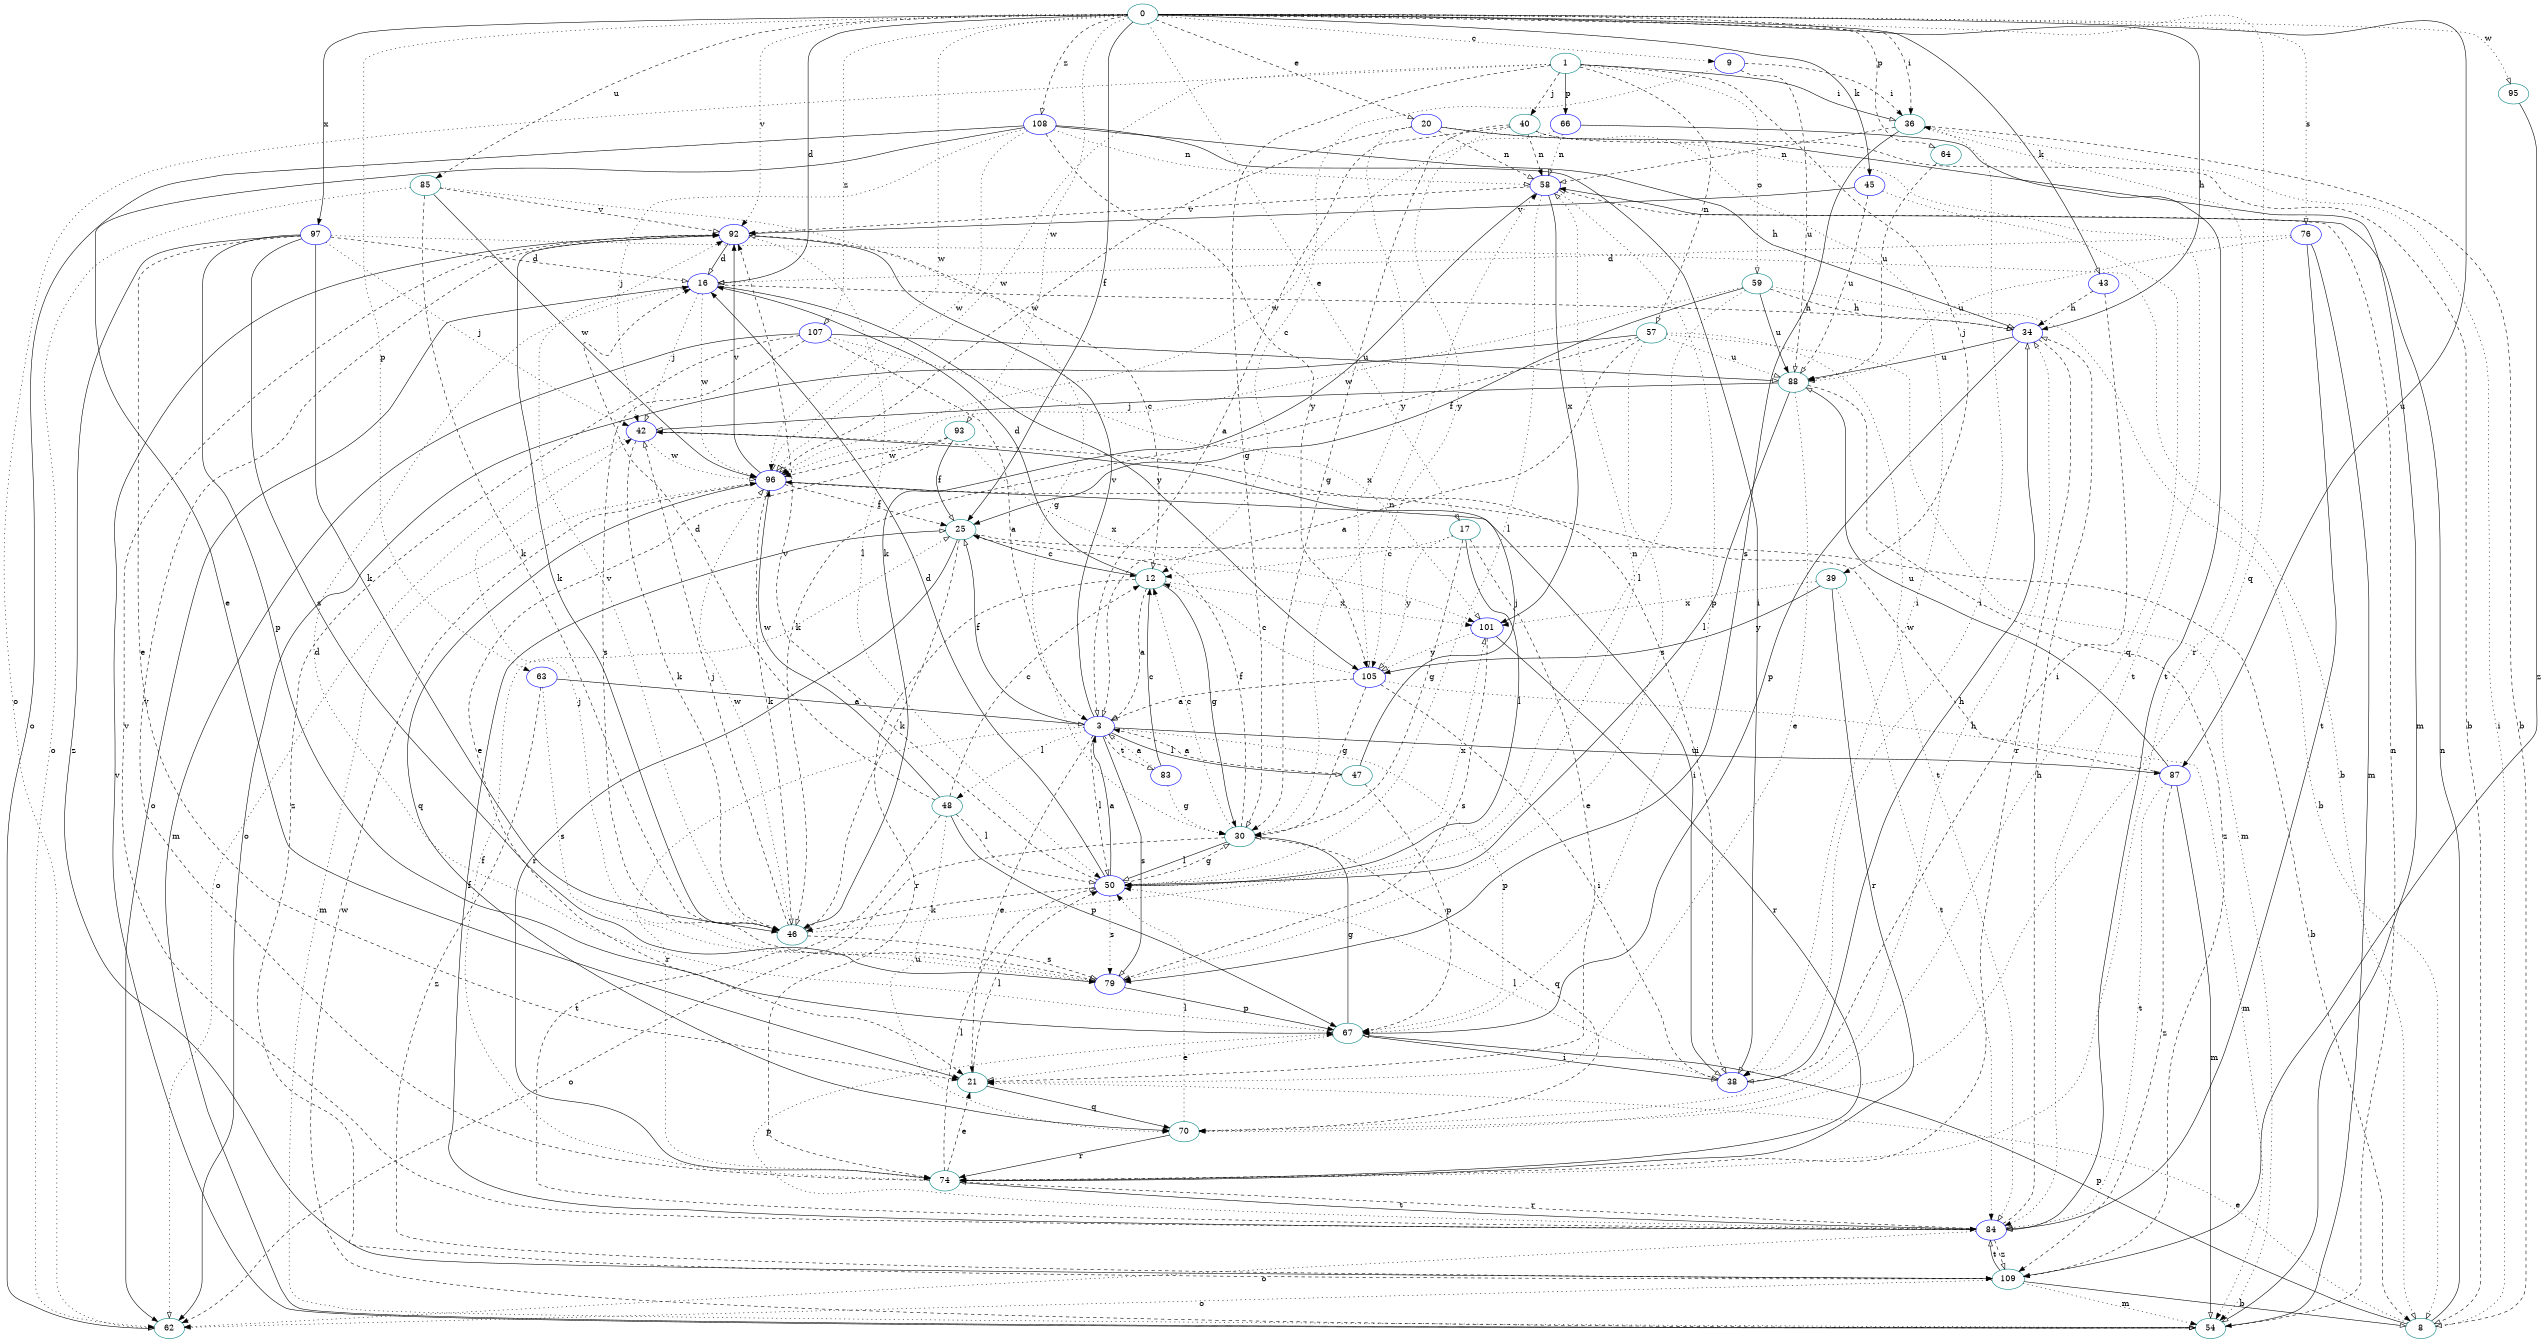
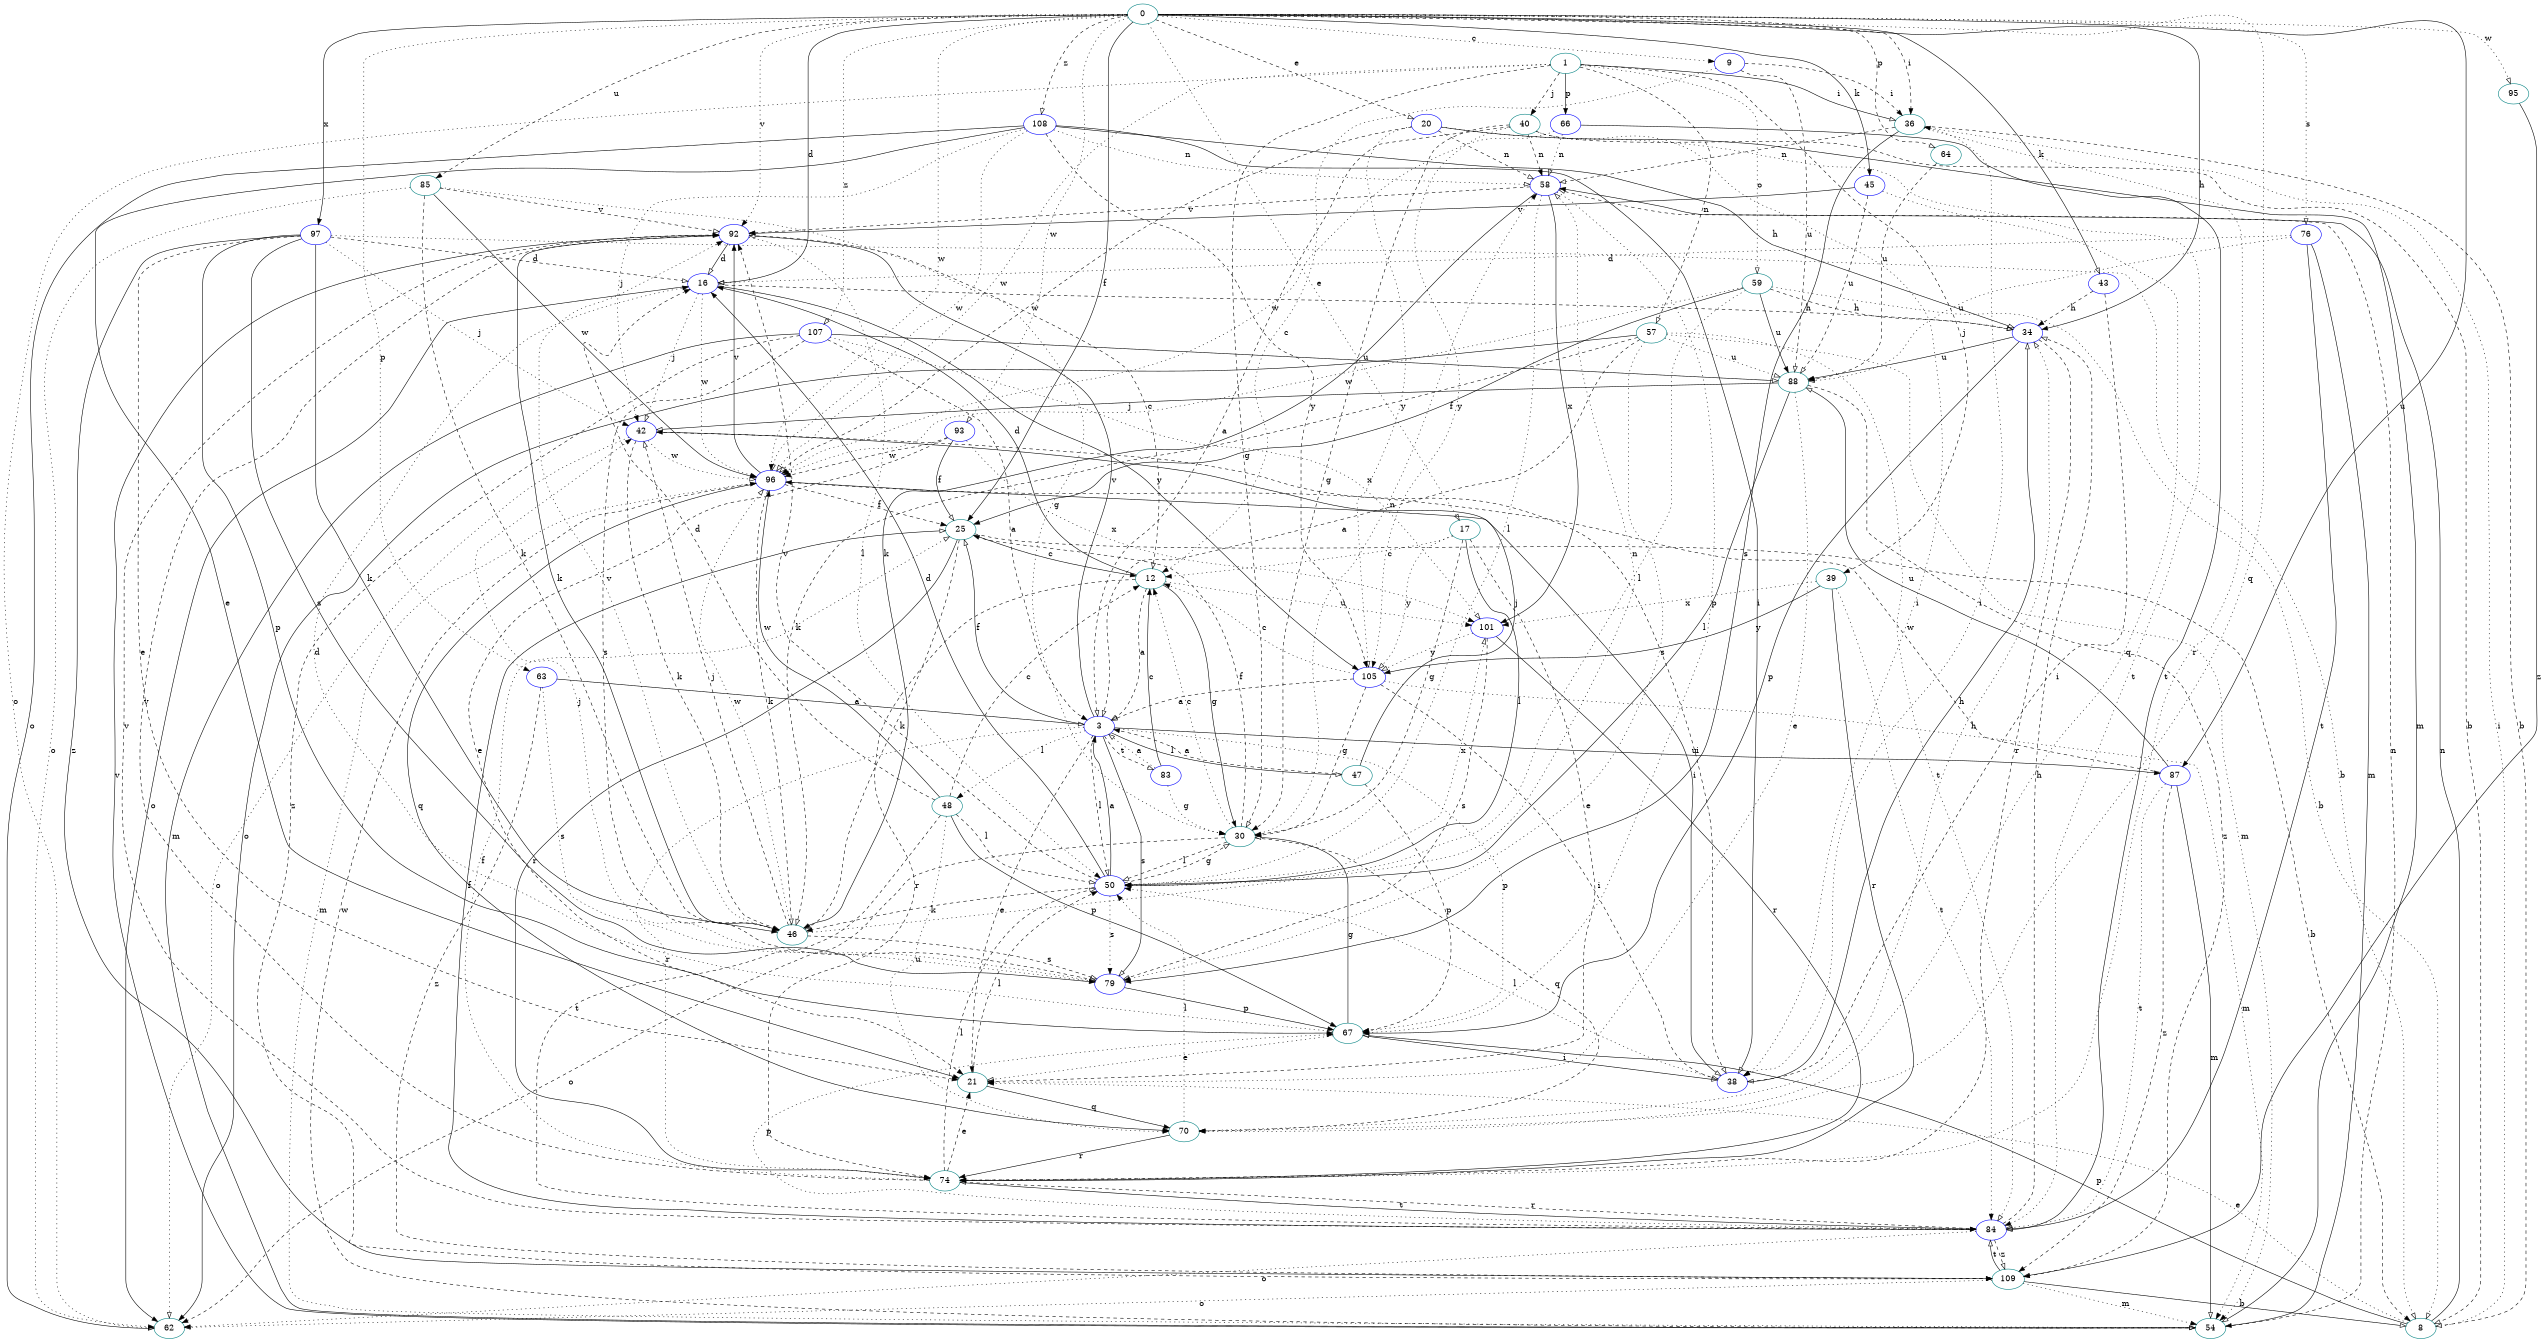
node "93": color teal -> blue
edge "12" -> "101": label "x" -> "u"
edge "30" -> "50": style solid -> dashed
